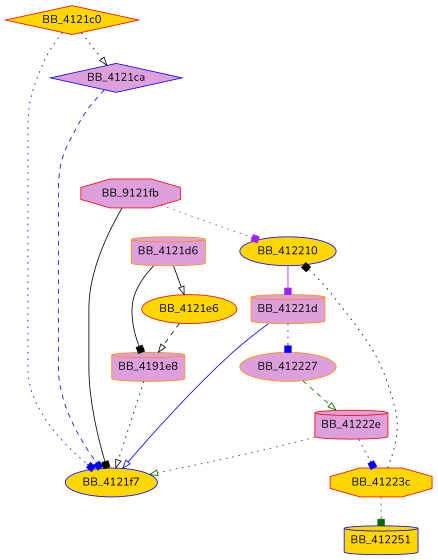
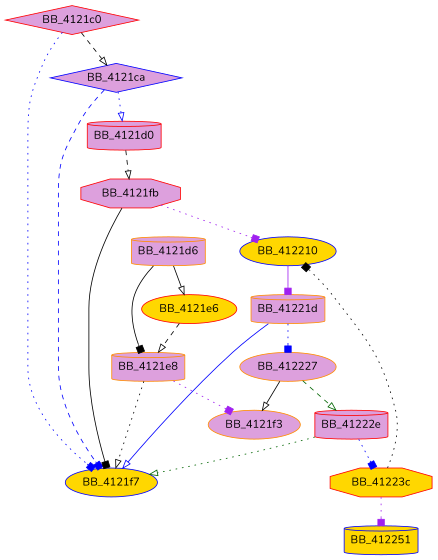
node "BB_4121c0": fillcolor gold -> plum
edge "BB_4121c0" -> "BB_4121ca": style dotted -> dashed
node "BB_4121d0": added
node "BB_9121fb": label "BB_9121fb" -> "BB_4121fb"
node "BB_4191e8": label "BB_4191e8" -> "BB_4121e8"
node "BB_4121f3": added
edge "BB_41223c" -> "BB_412251": color darkgreen -> purple
